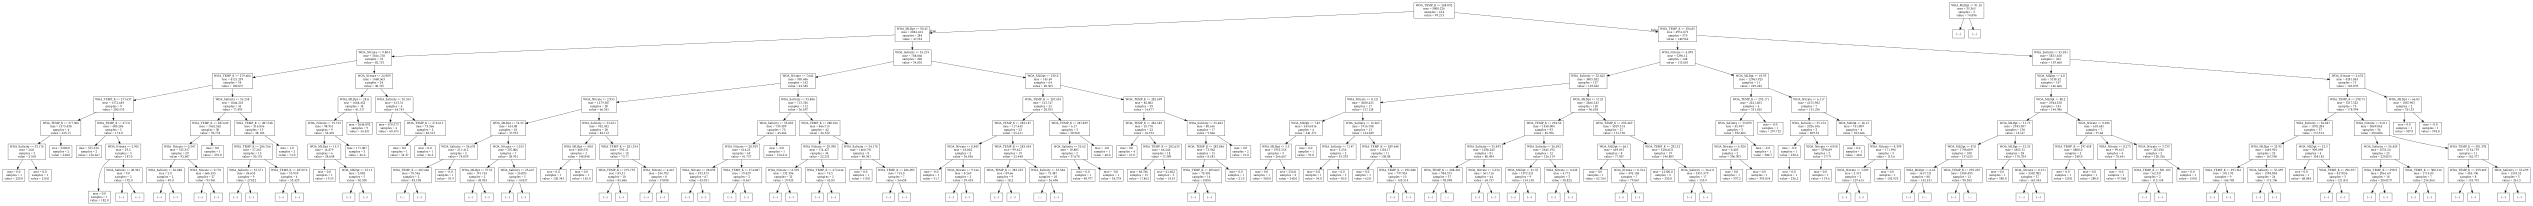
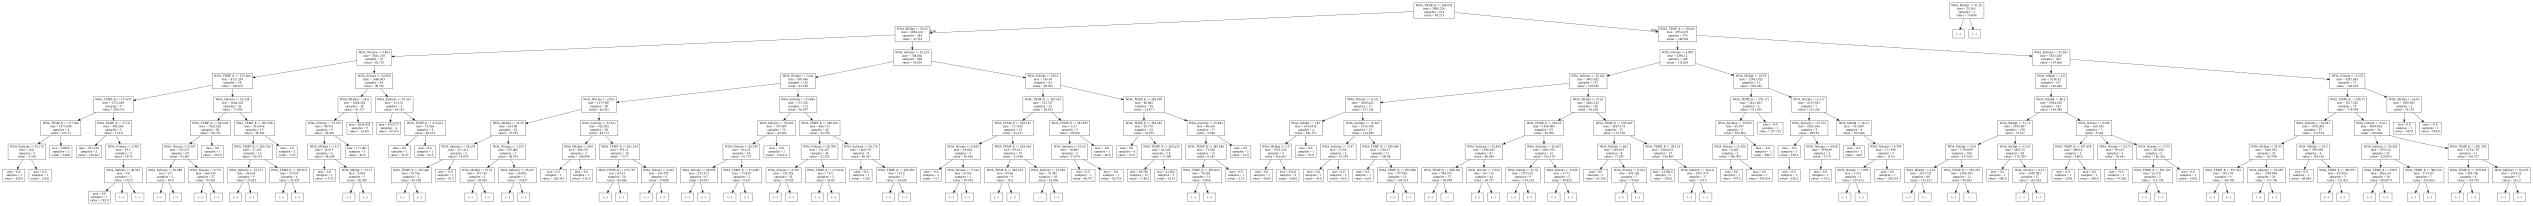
edge "WOA_Nitrate <= 2.901 mse = 29.5 samples = 3 value = 187.0" -> "mse = 0.0 samples = 1 value = 182.0": now "WOA_Salinity <= 28.925 mse = 9.0 samples = 2 value = 192.0" -> "mse = 0.0 samples = 1 value = 182.0"
node "mse = 0.0 samples = 1 value = 110.0": label "mse = 0.0 samples = 1 value = 110.0" -> "value = 0.0 samples = 1 value = 110.0"
